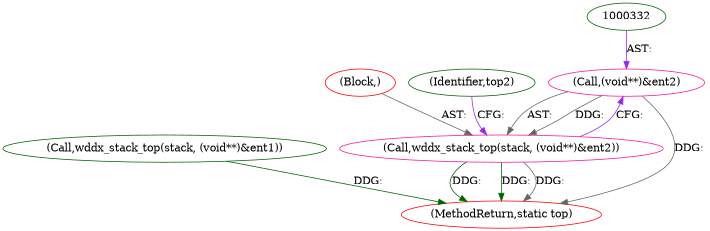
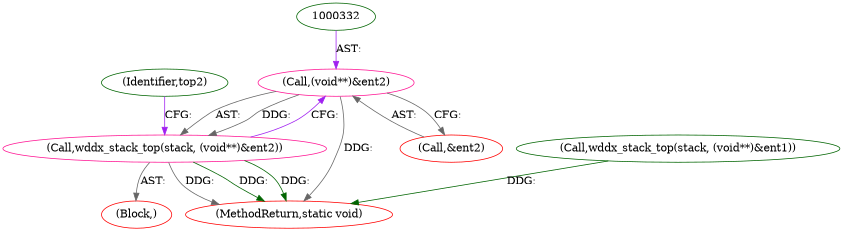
edge "(Block,)" -> "(Call,wddx_stack_top(stack, (void**)&ent2))": reversed
node "(Call,&ent2)": added
node "(MethodReturn,static top)": label "(MethodReturn,static top)" -> "(MethodReturn,static void)"
